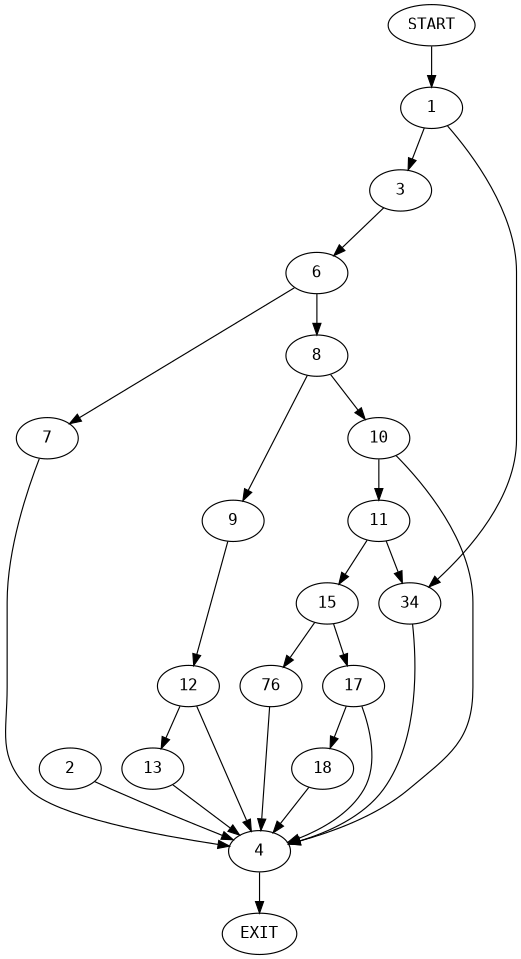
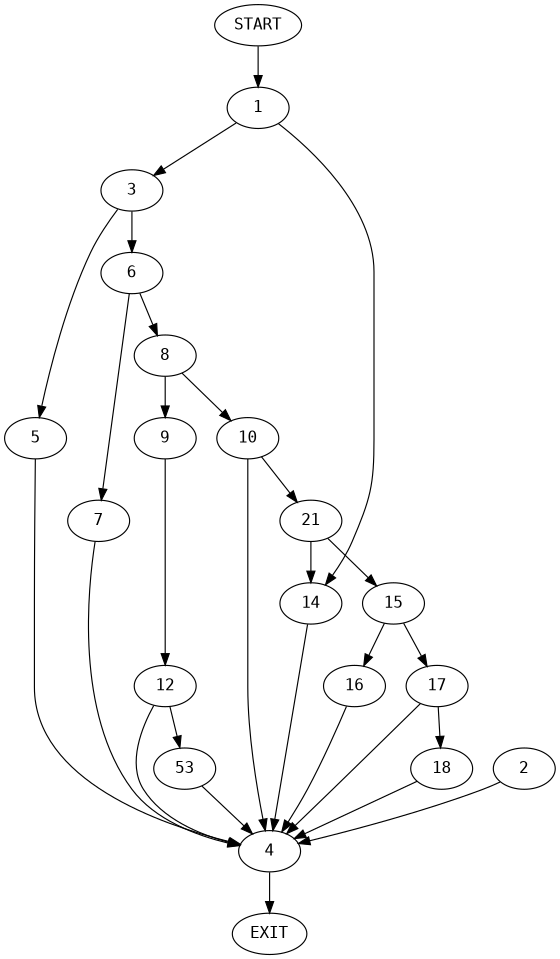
node "5": added
node "11": label "11" -> "21"
node "34": label "34" -> "14"
node "76": label "76" -> "16"
node "13": label "13" -> "53"
